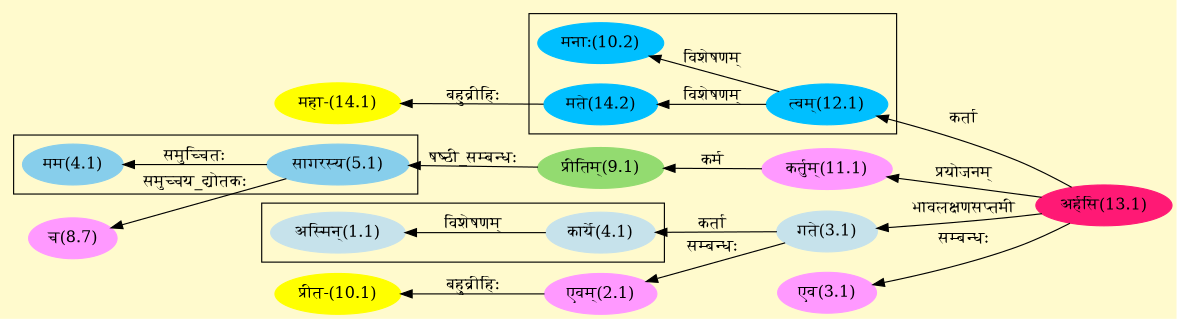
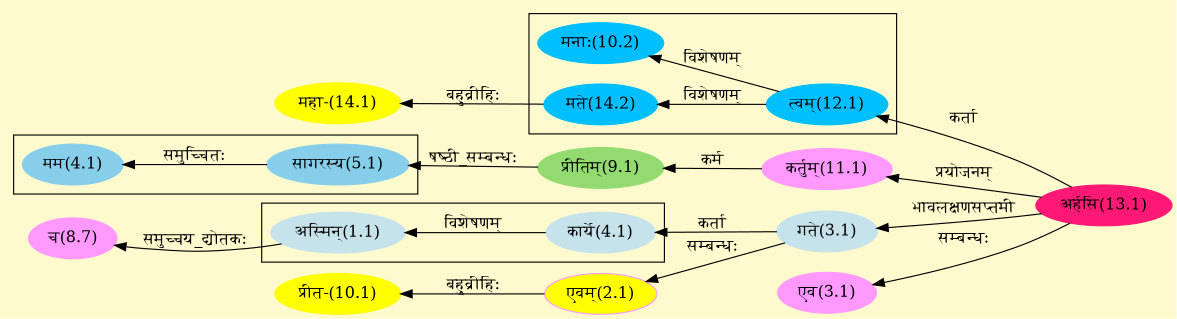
edge "सागरस्य(5.1)" -> "च(8.7)": now "अस्मिन्(1.1)" -> "च(8.7)"
node "एवम्(2.1)": fillcolor #ff99ff -> #ffff00
